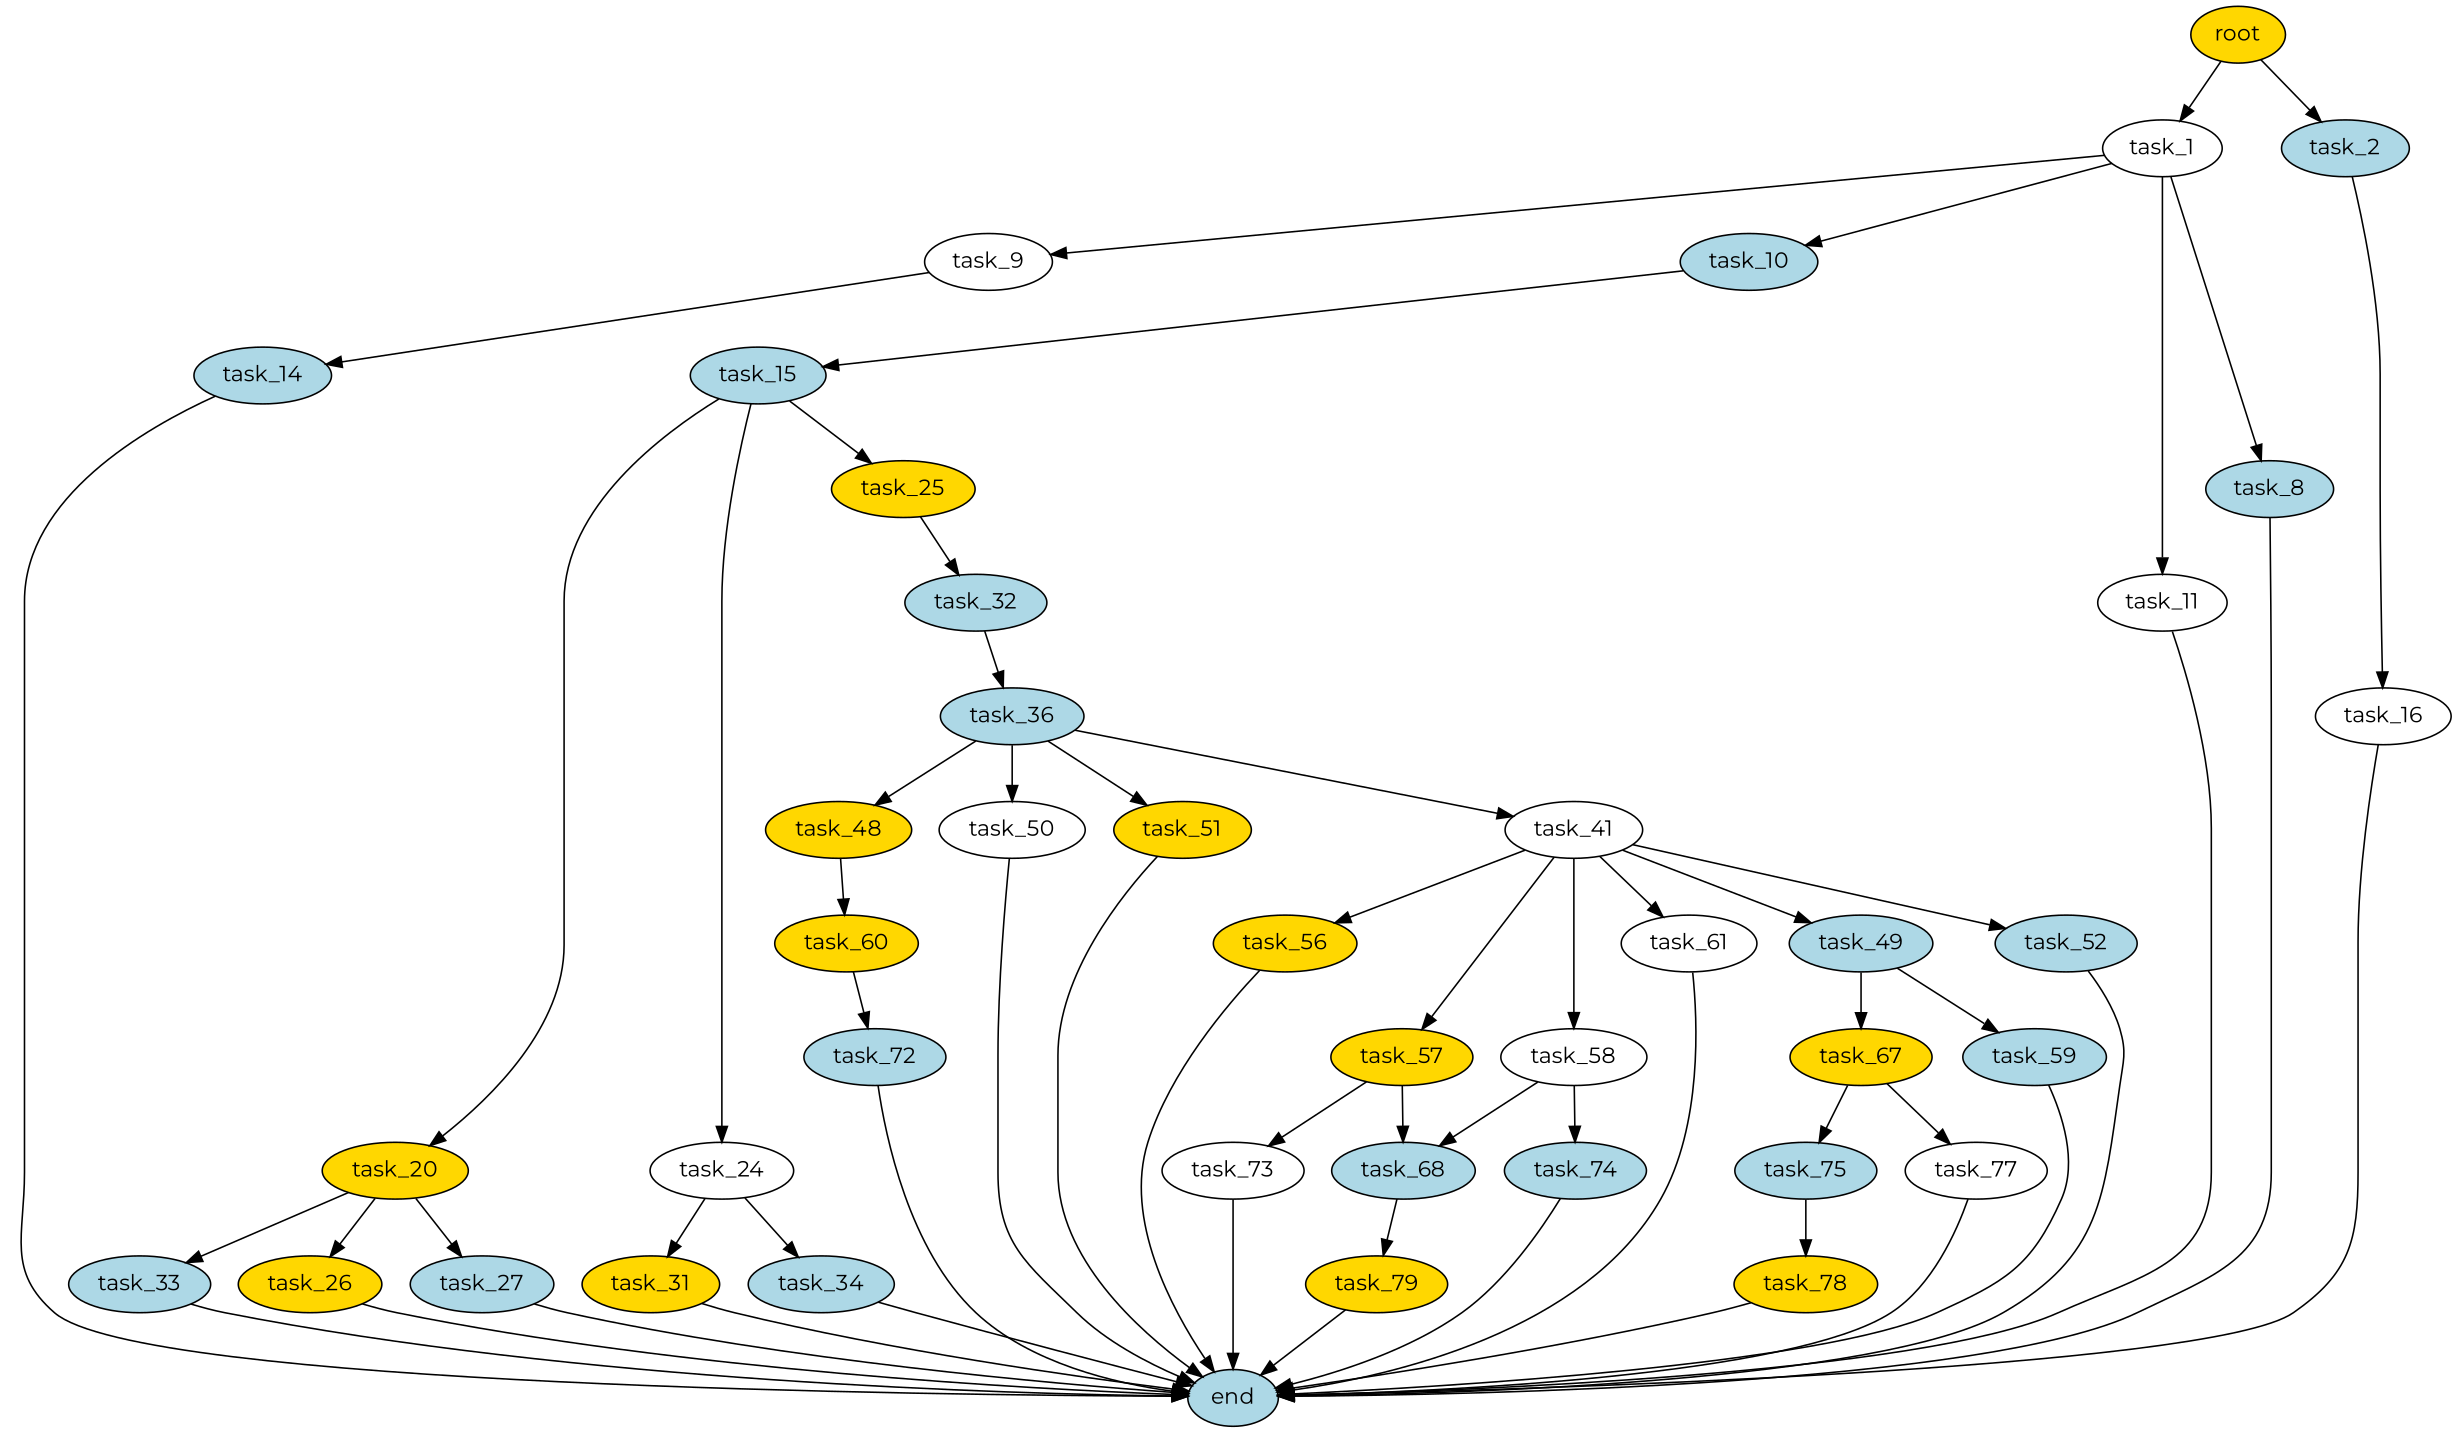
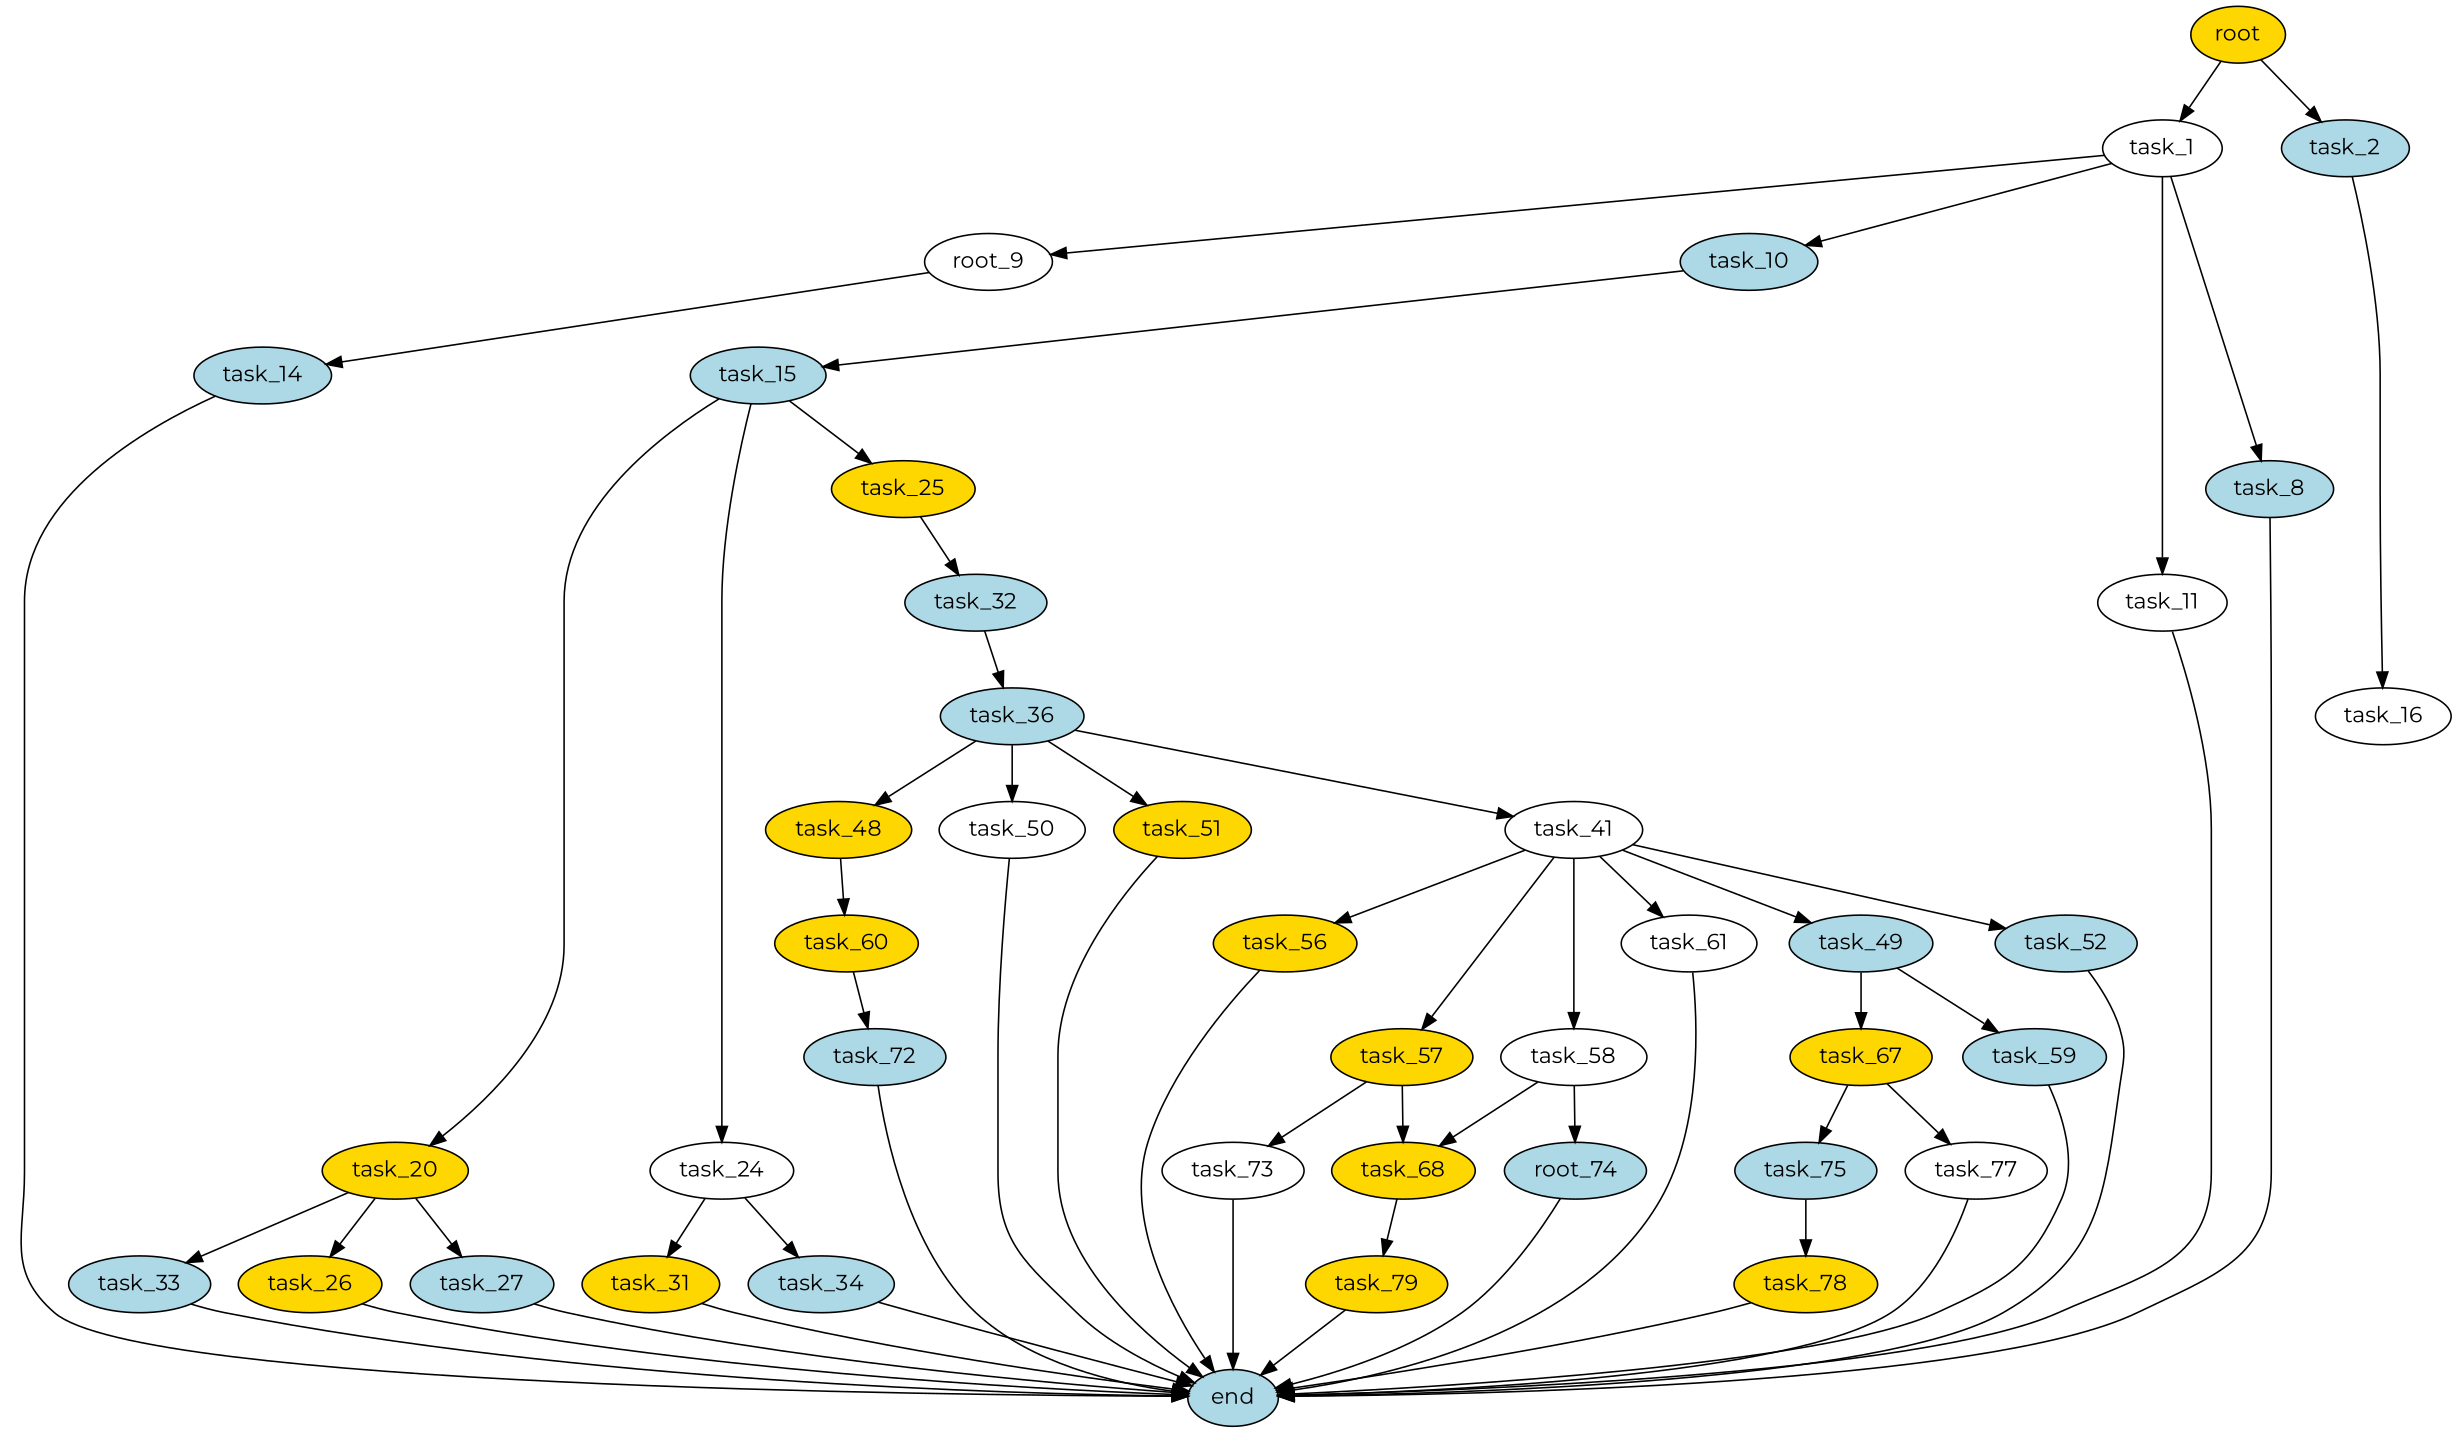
node "task_9": label "task_9" -> "root_9"
node "task_68": fillcolor lightblue -> gold
node "task_74": label "task_74" -> "root_74"
edge "task_16" -> "end": removed
